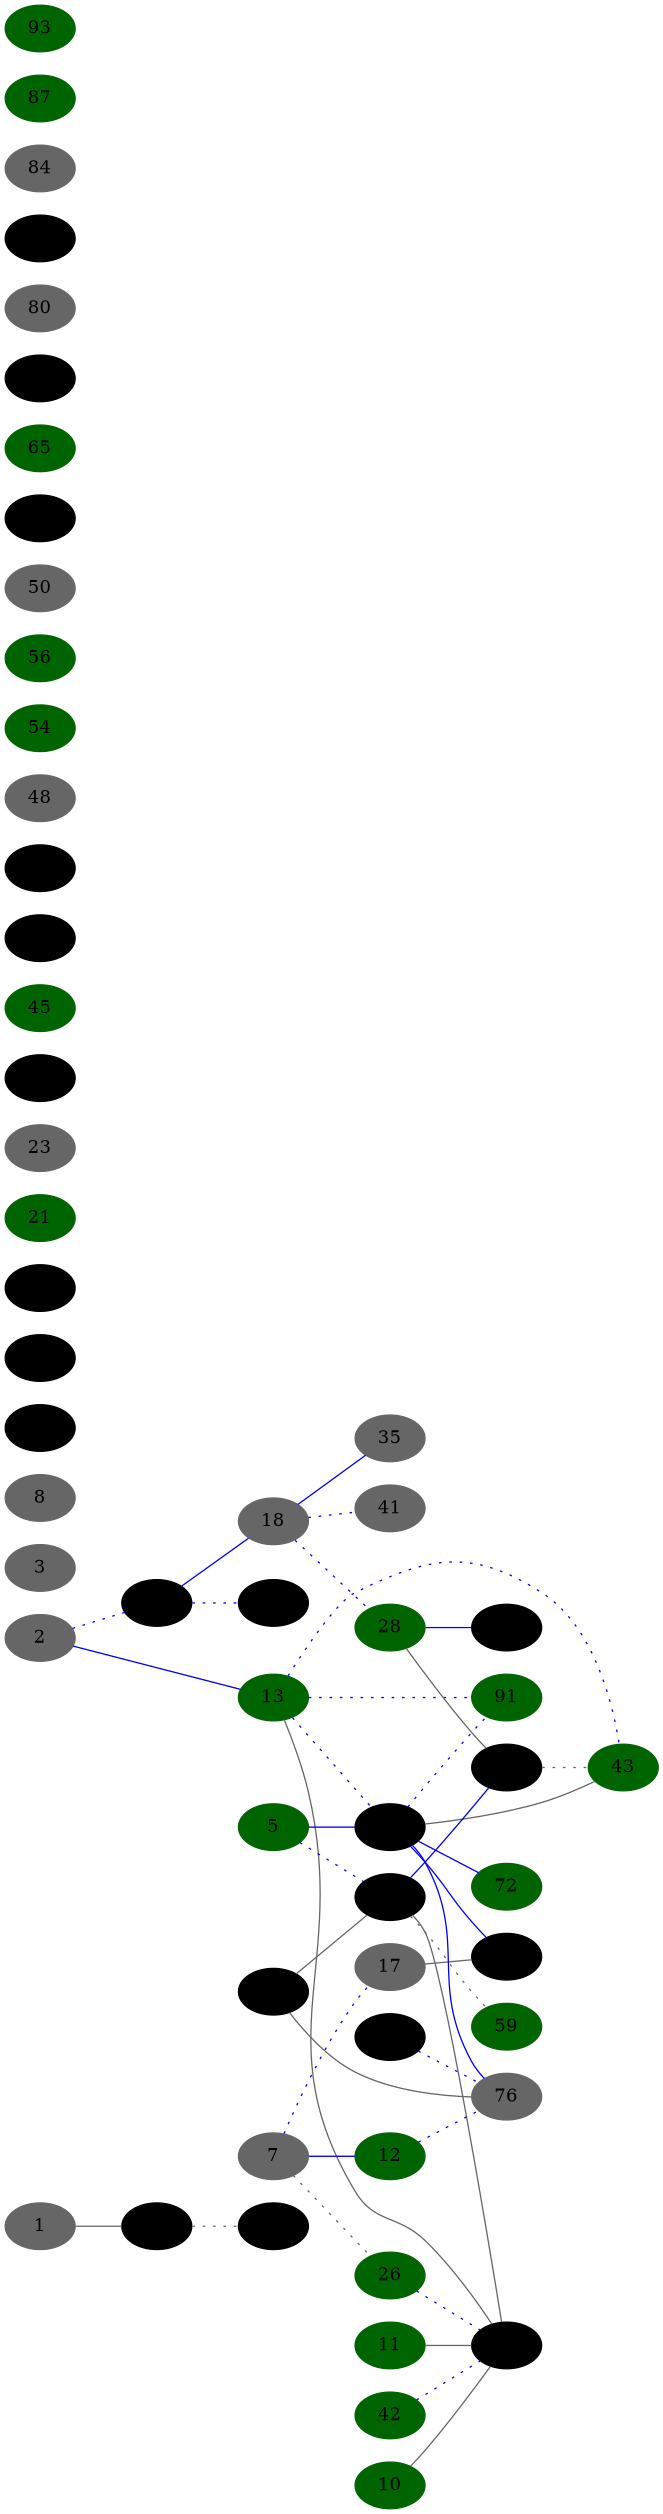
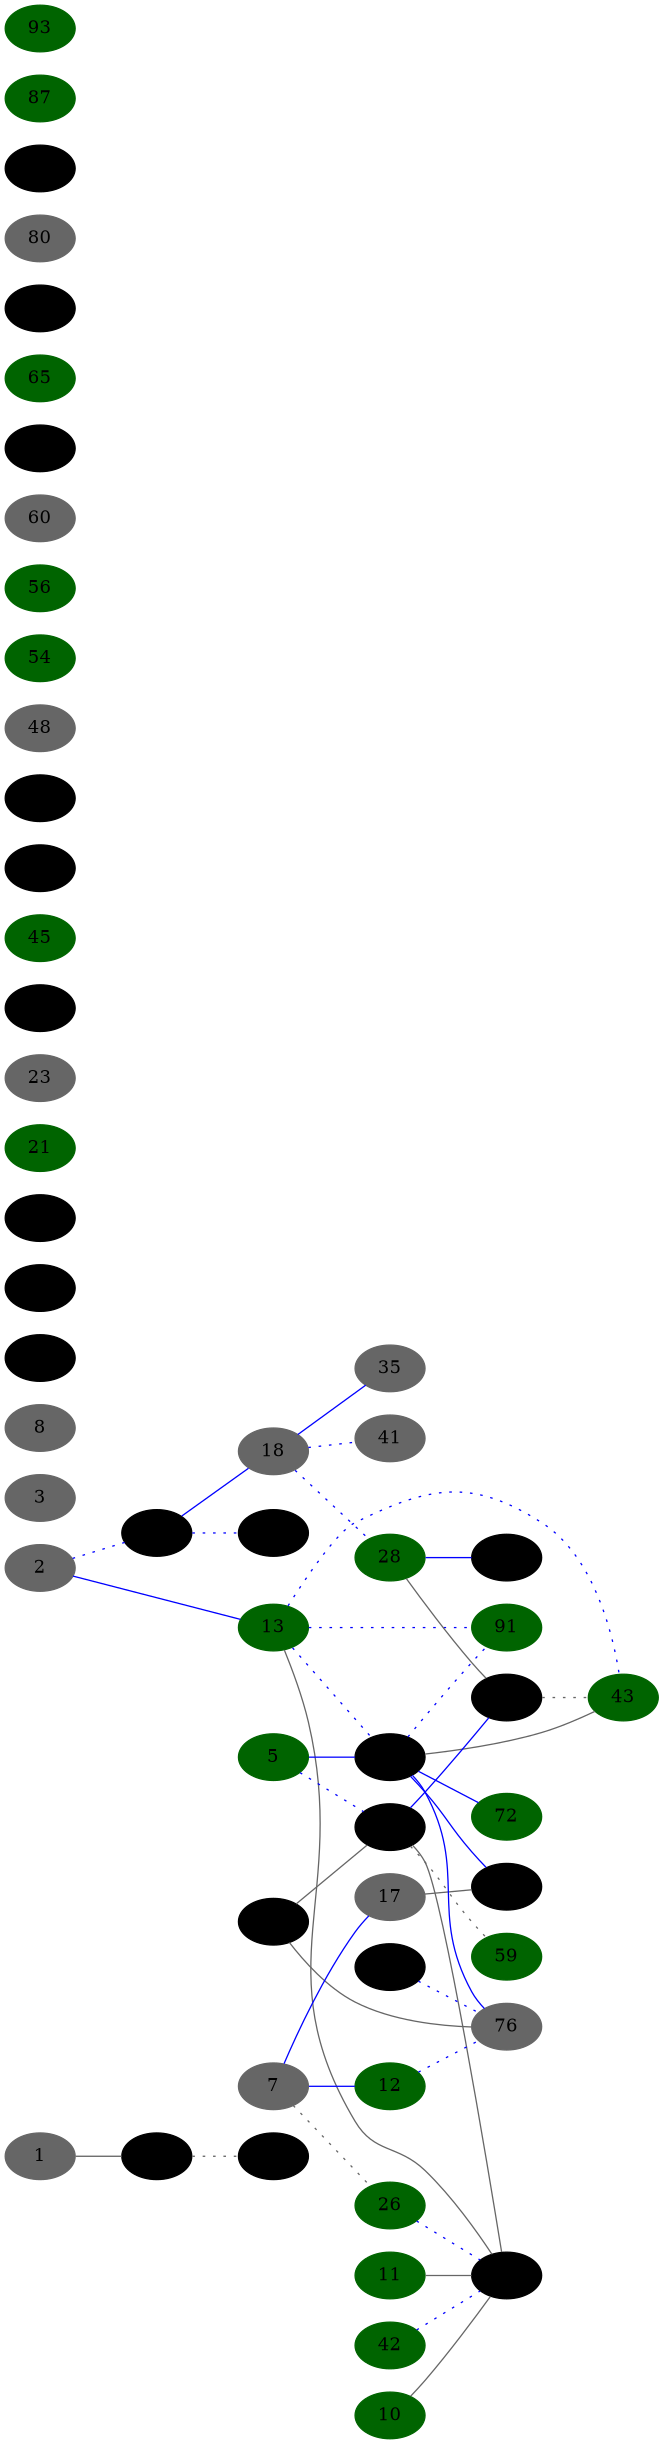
node "84": removed
node "50": label "50" -> "60"
edge "17" -- "7": style dotted -> solid
